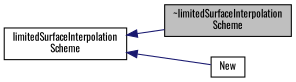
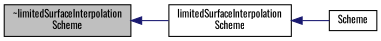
edge "~limitedSurfaceInterpolation Scheme" -> "limitedSurfaceInterpolation Scheme": reversed
node "New": label "New" -> "Scheme"
